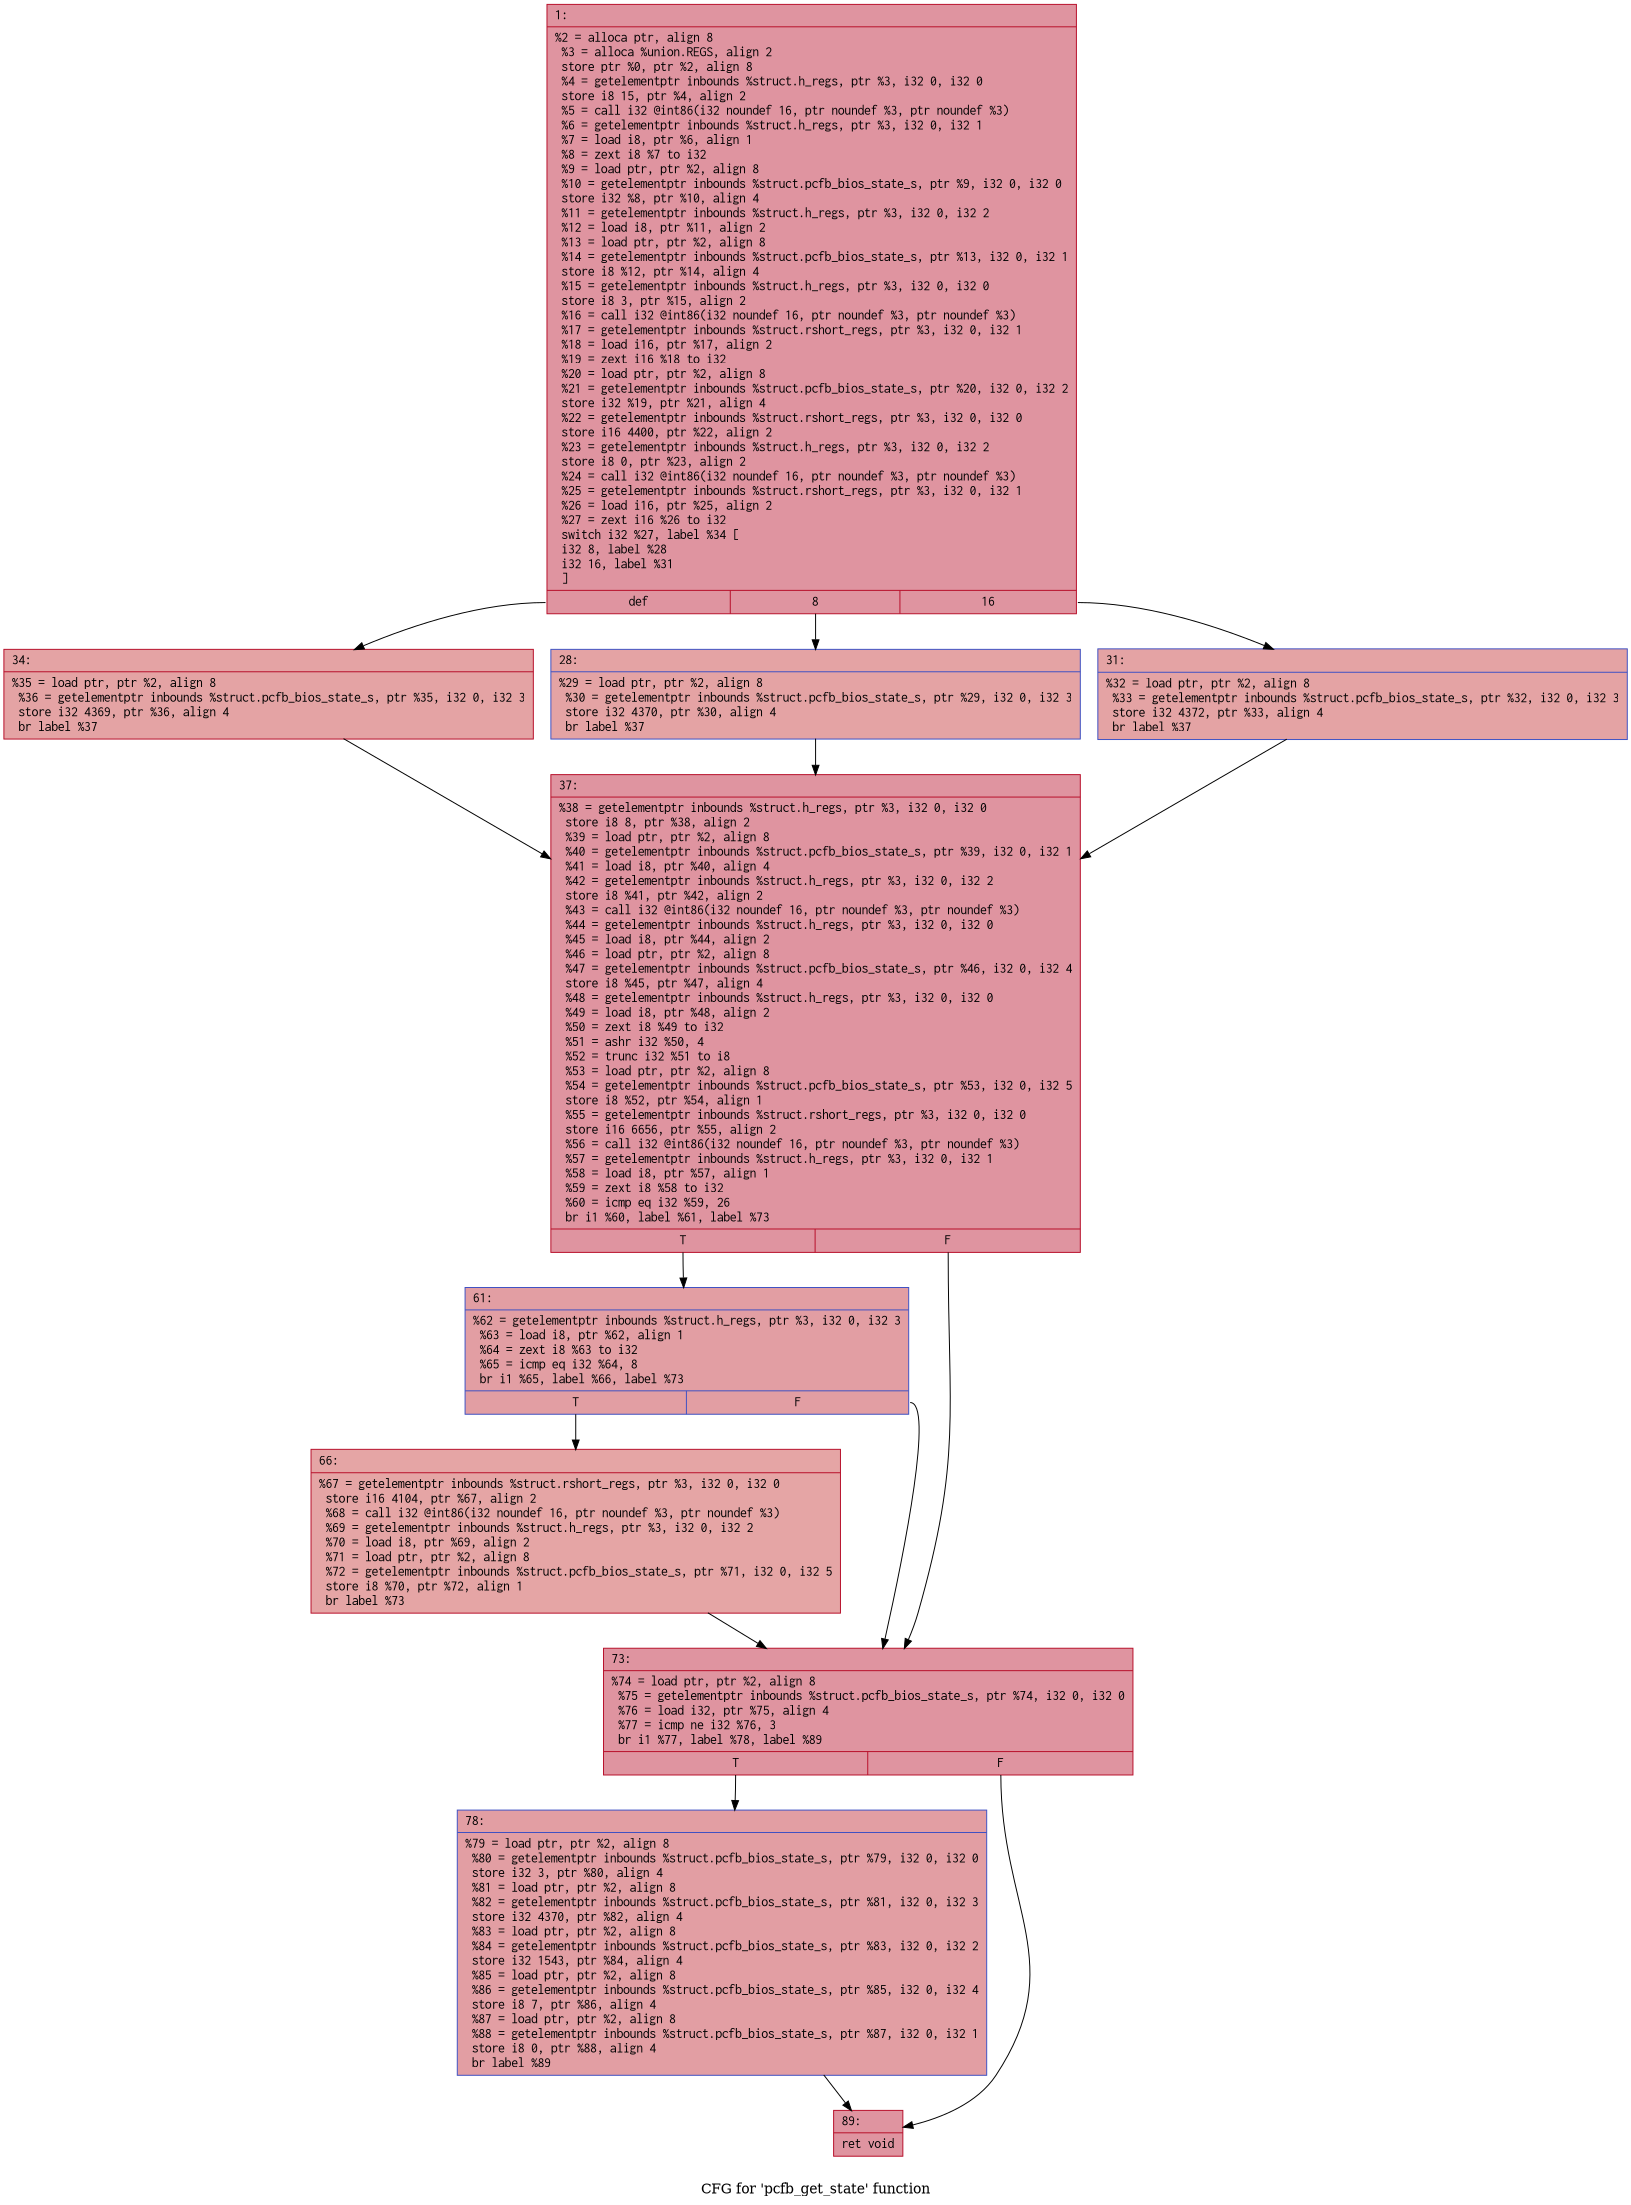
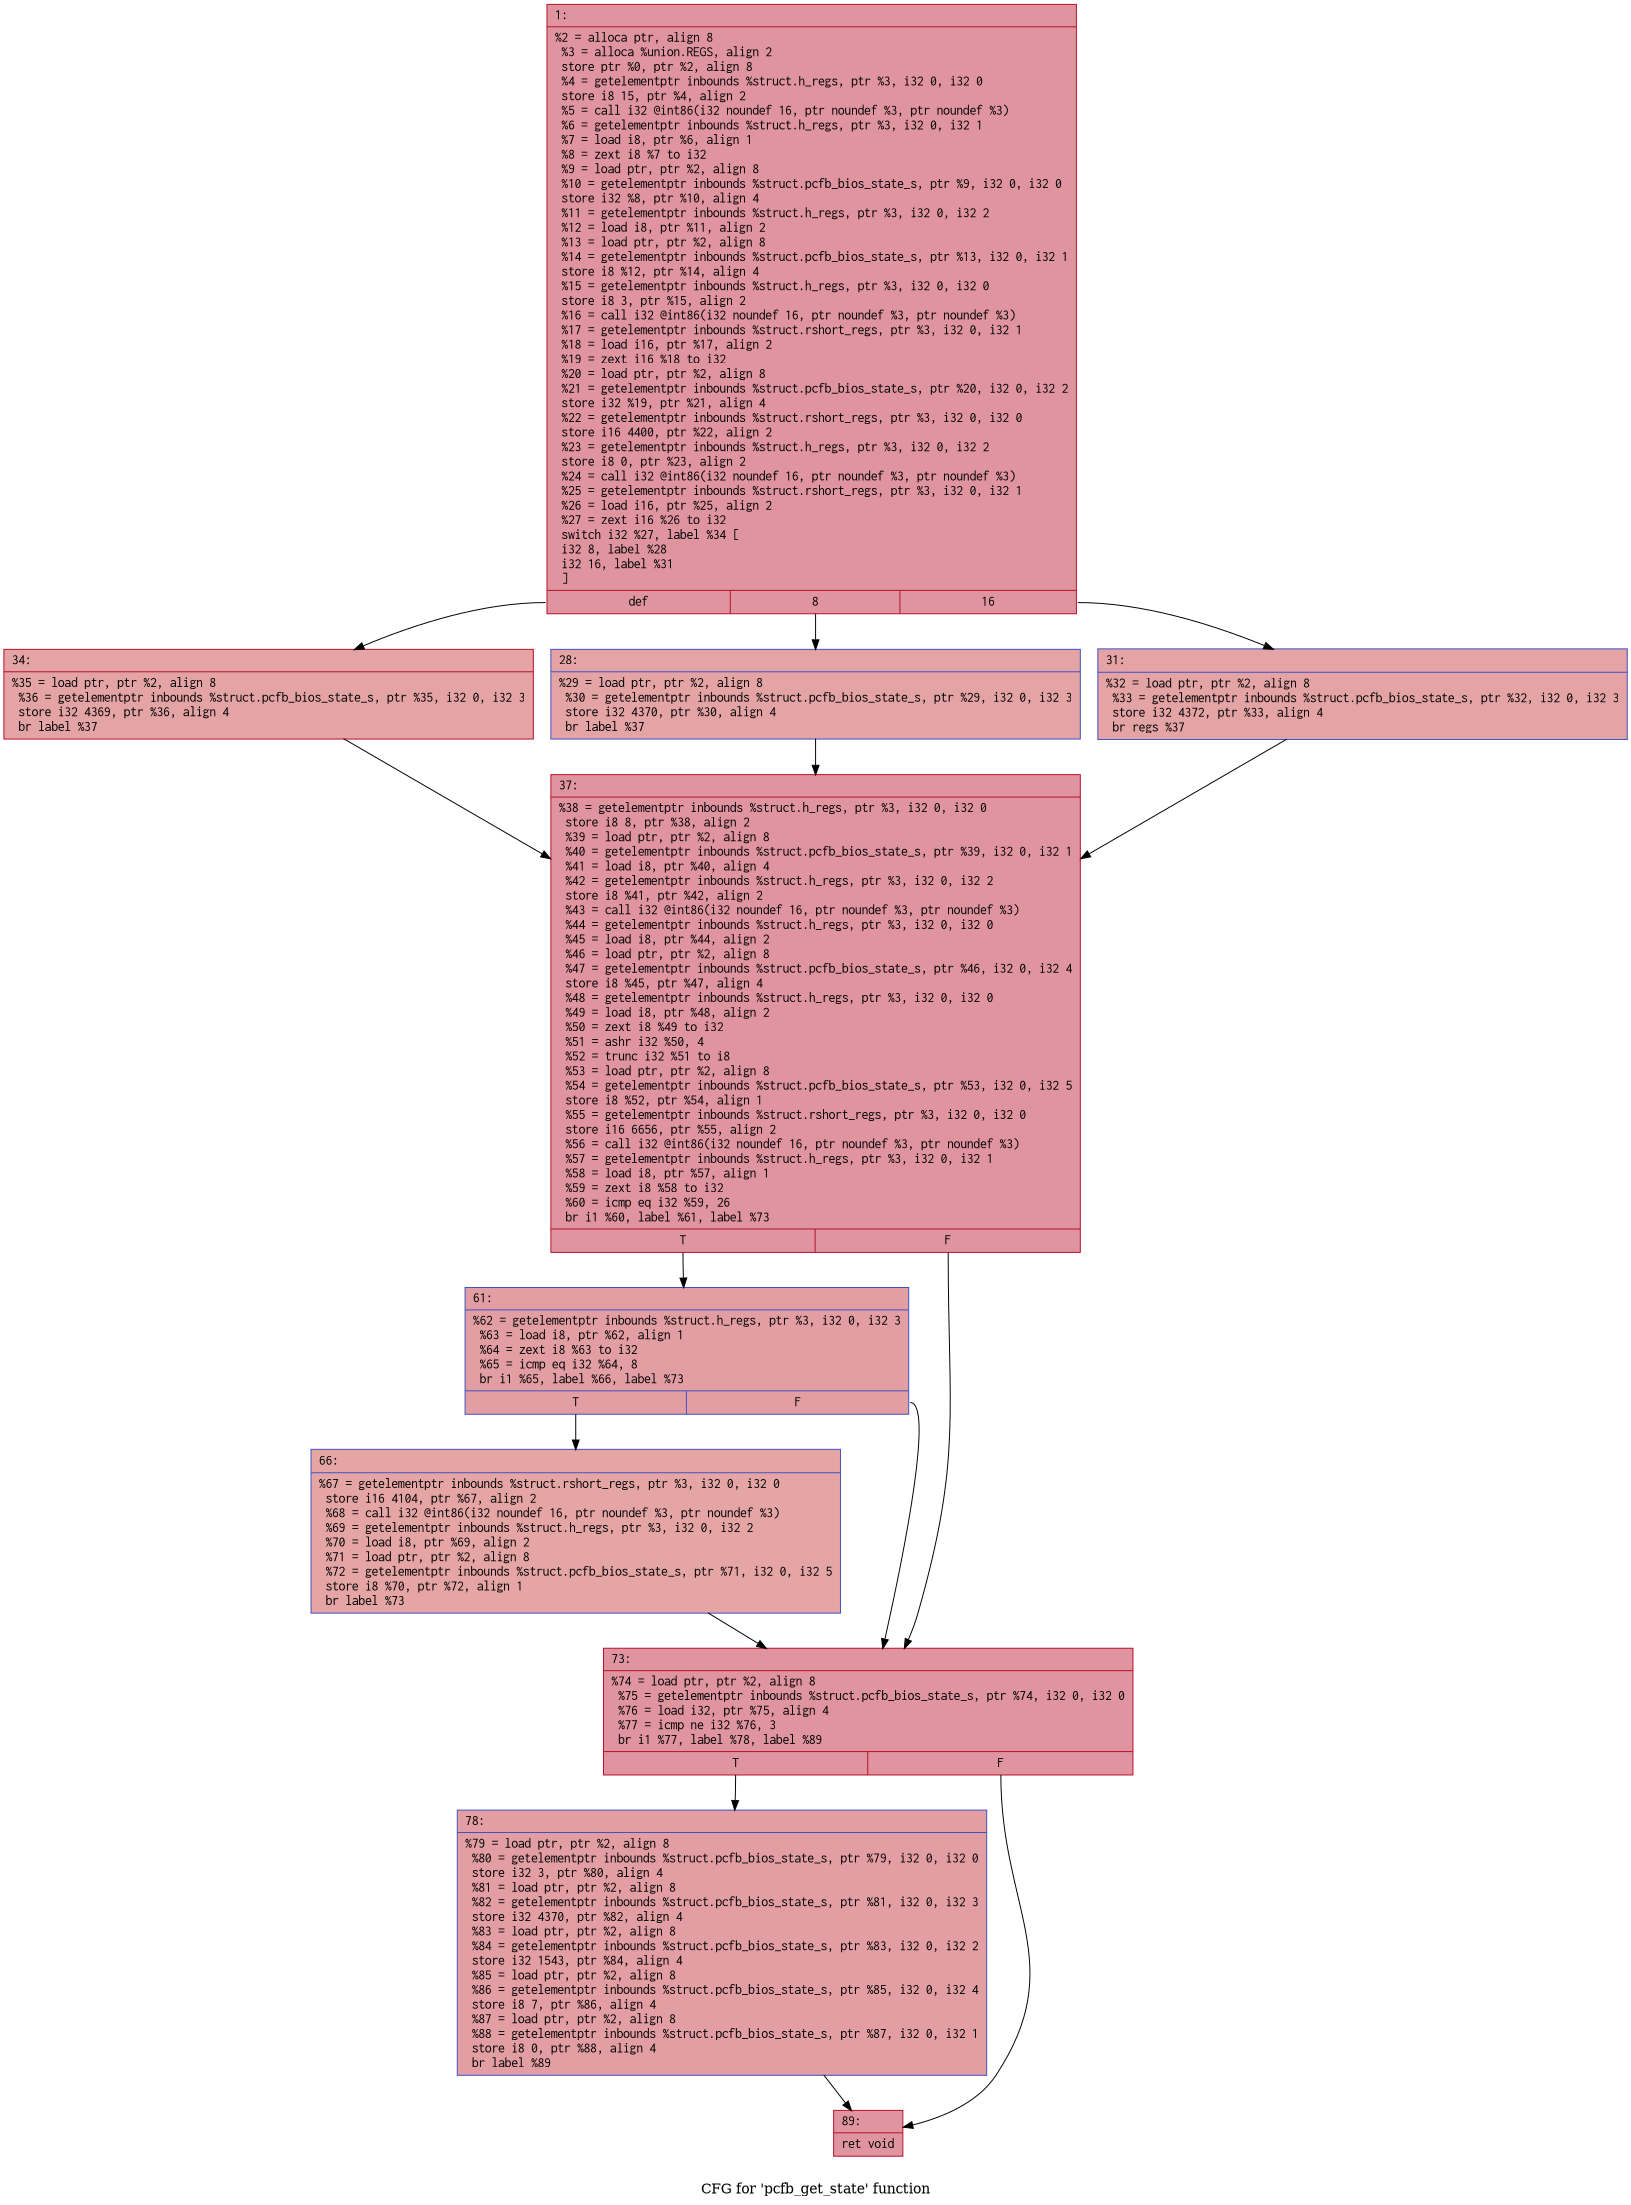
node "31:": text "br label %37" -> "br regs %37"
node "66:": color #b70d28ff -> #3d50c3ff
